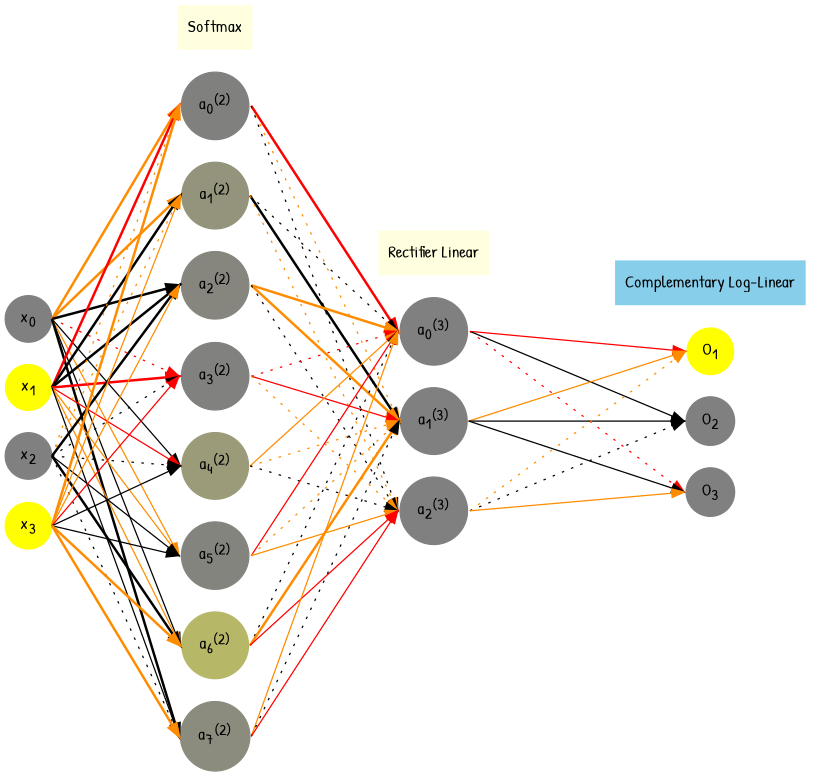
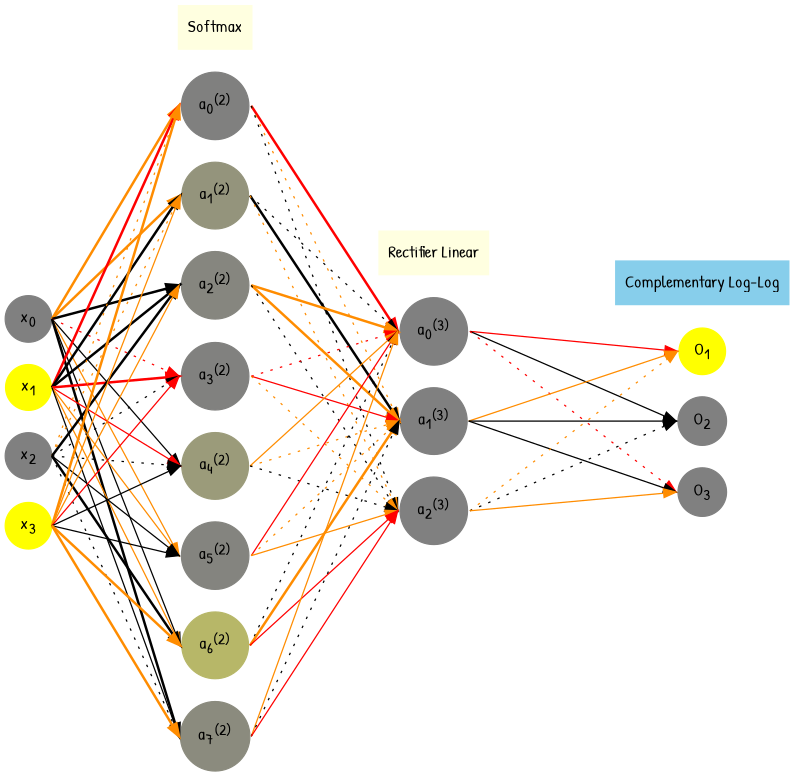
node "Complementary Log-Linear": label "Complementary Log-Linear" -> "Complementary Log-Log"
